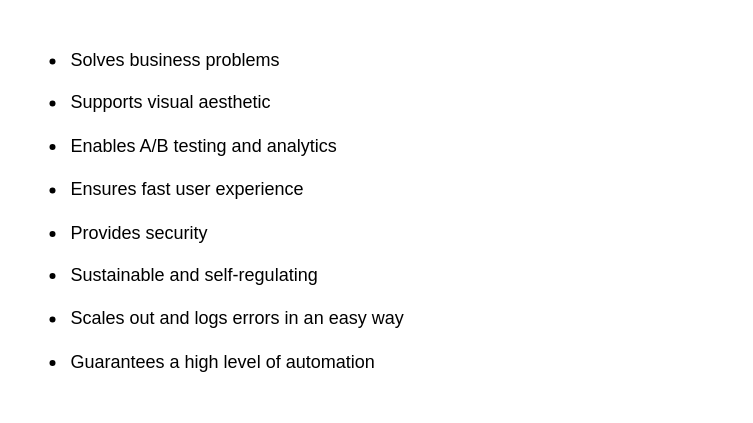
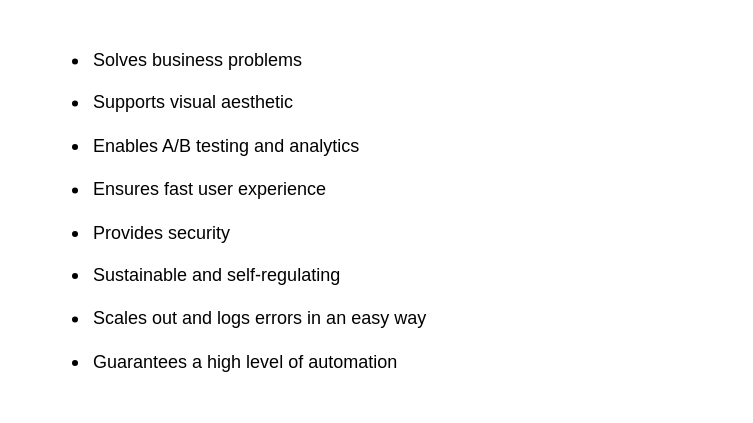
node "Solves business problems Supports visual aesthetic Enables A/B testing and analytics Ensures fast user experience Provides security Sustainable and self-regulating Scales out and logs errors in an easy way Guarantees a high level of automation": moved (353, 211) -> (376, 211)
